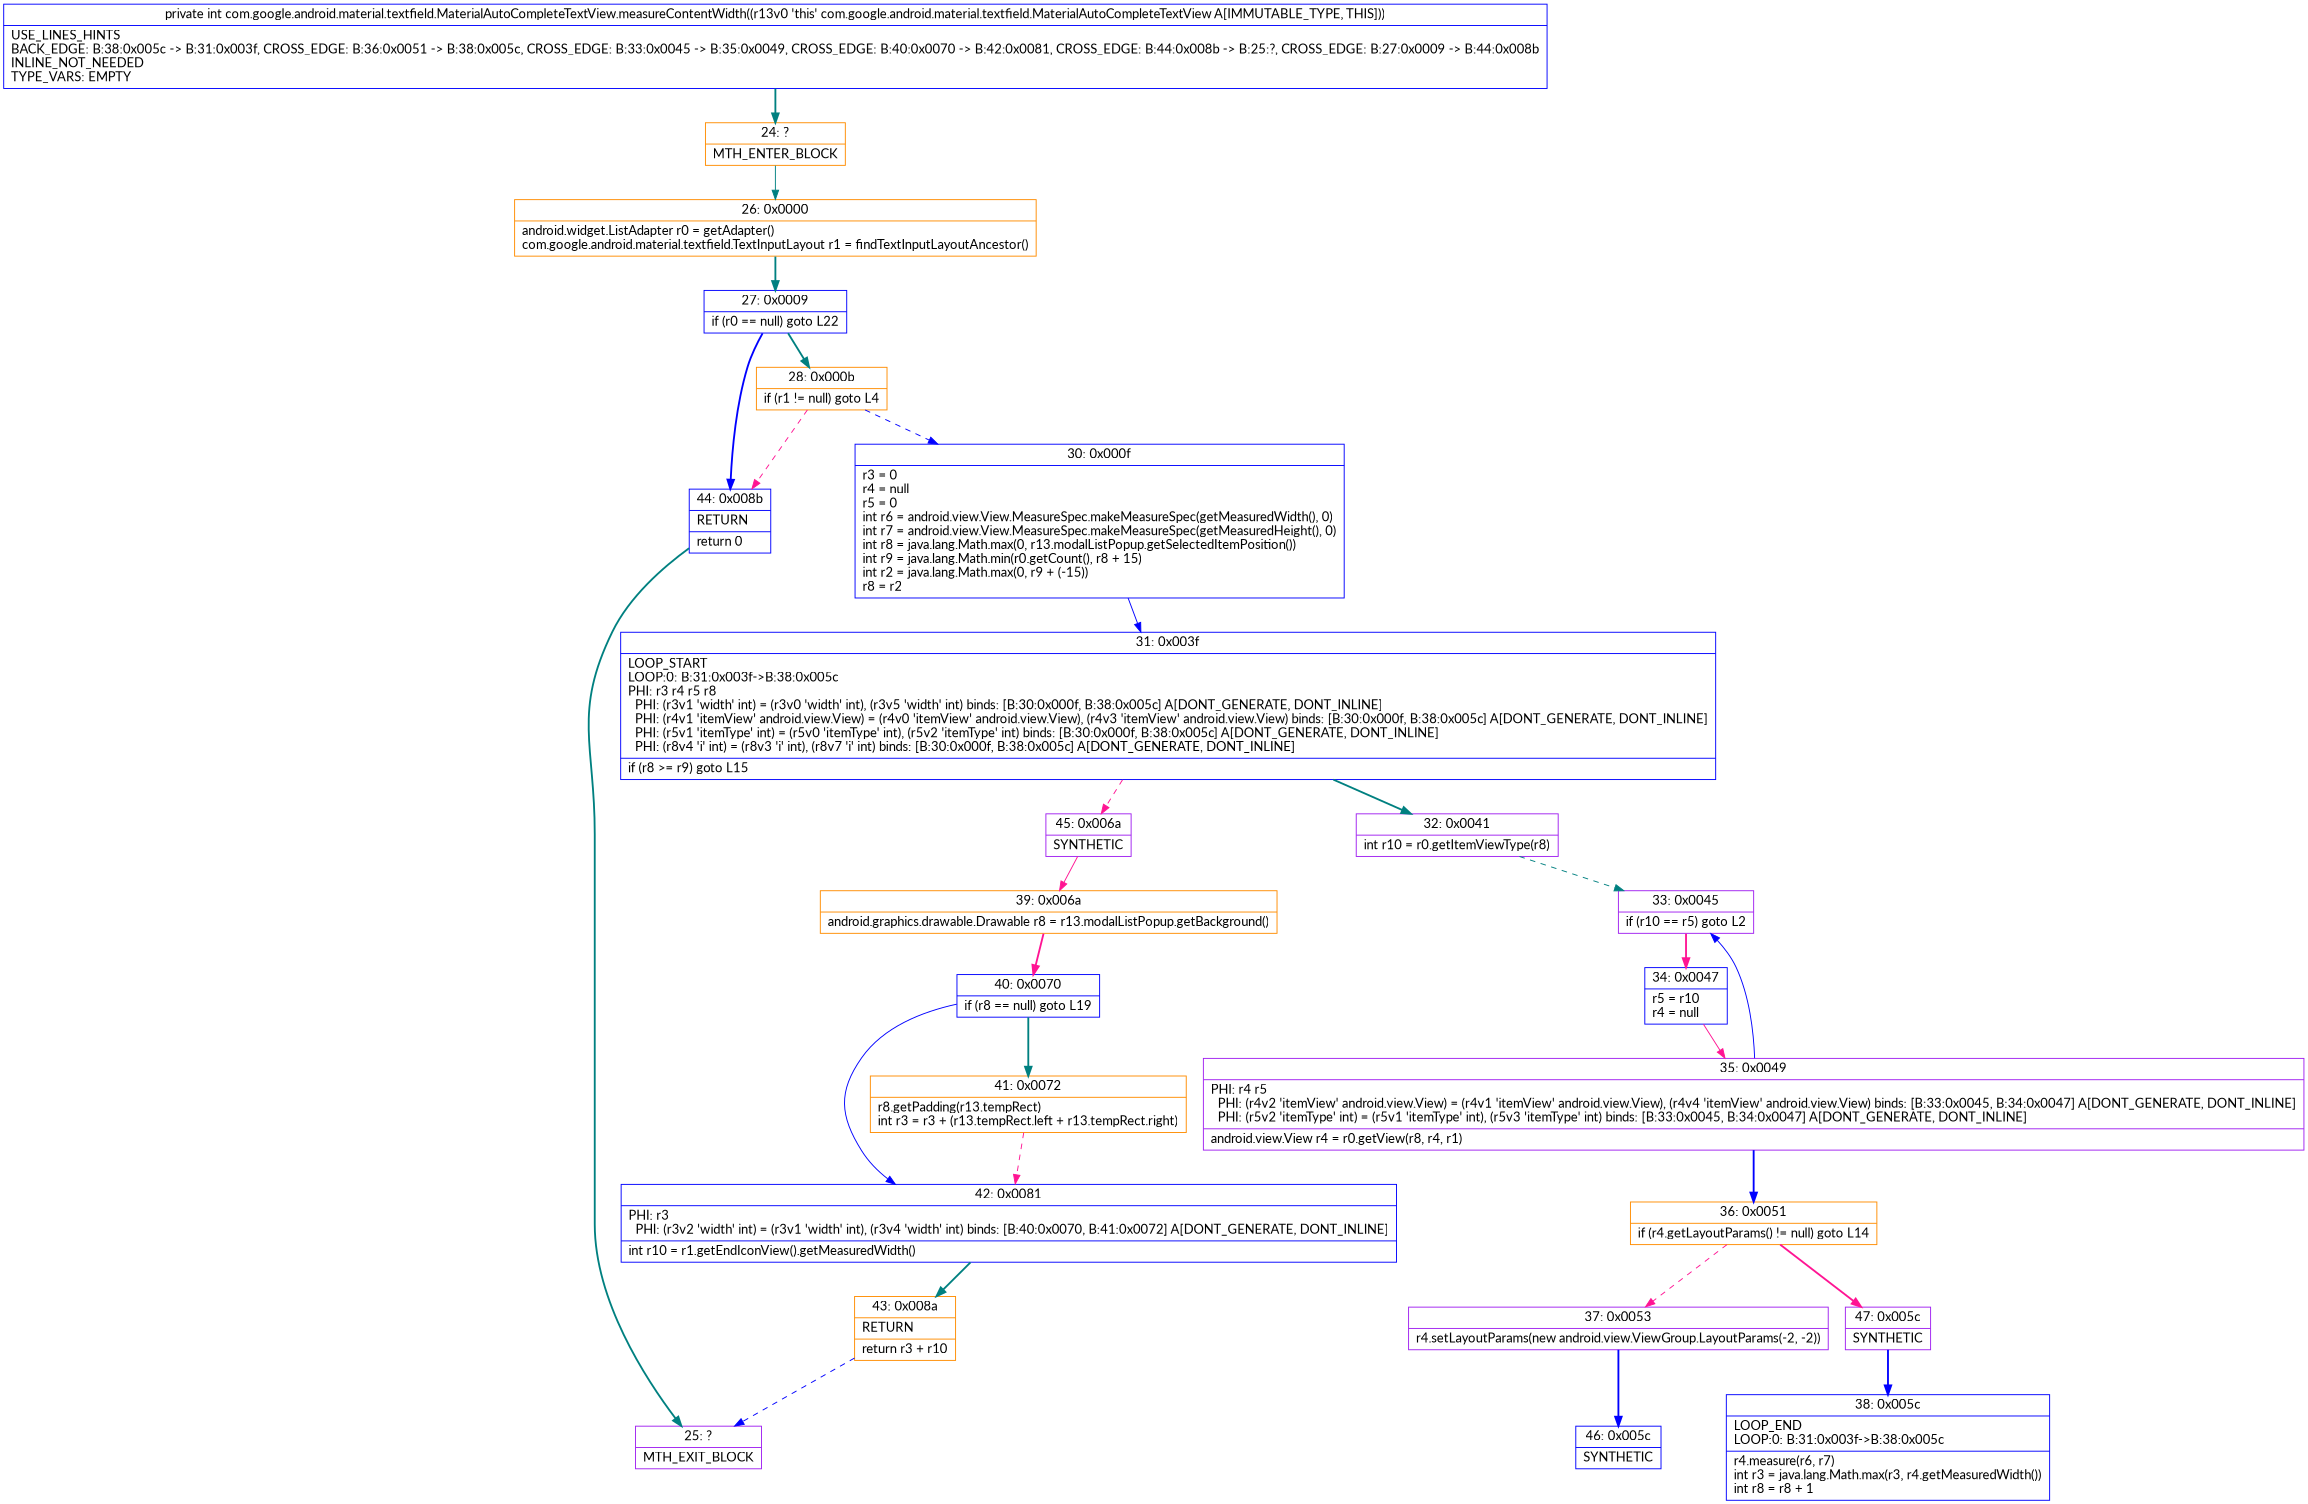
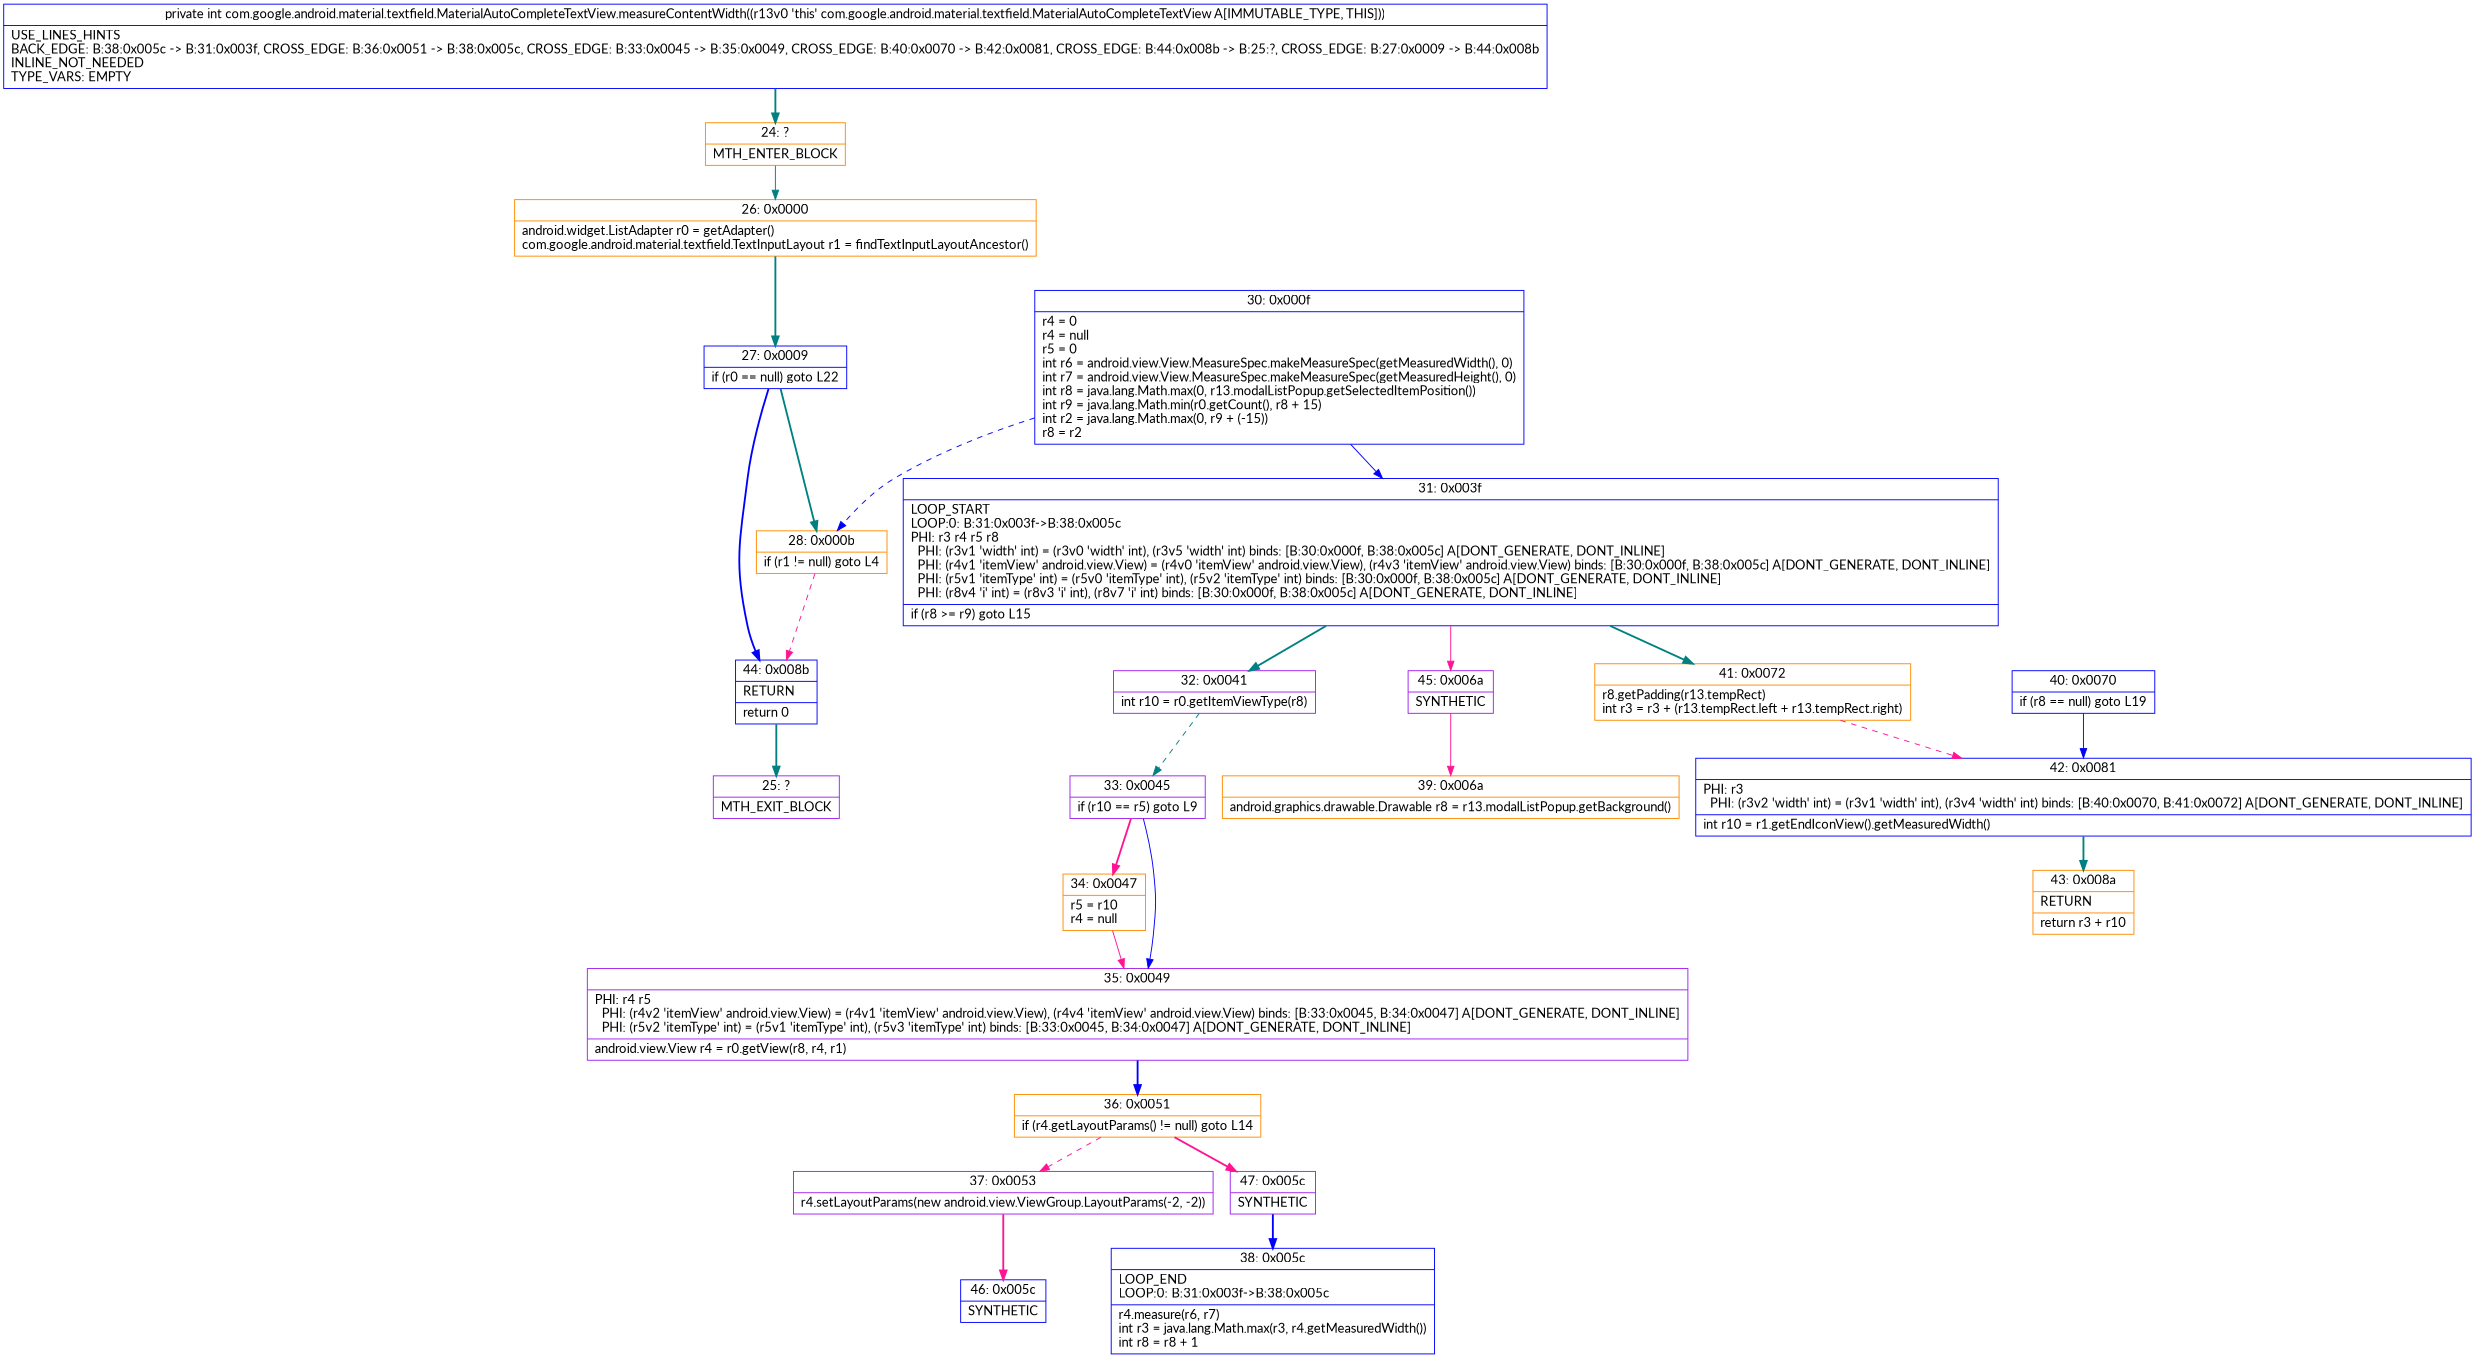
edge "28: 0x000b" -> "30: 0x000f": reversed
node "30: 0x000f": text "r3 = 0" -> "r4 = 0"
edge "31: 0x003f" -> "45: 0x006a": style dashed -> solid
node "33: 0x0045": text "if (r10 == r5) goto L2" -> "if (r10 == r5) goto L9"
edge "39: 0x006a" -> "40: 0x0070": removed
node "34: 0x0047": color blue -> darkorange
edge "35: 0x0049" -> "33: 0x0045": reversed
edge "40: 0x0070" -> "41: 0x0072": now "31: 0x003f" -> "41: 0x0072"
edge "37: 0x0053" -> "46: 0x005c": color blue -> deeppink
edge "43: 0x008a" -> "25: ?": removed
